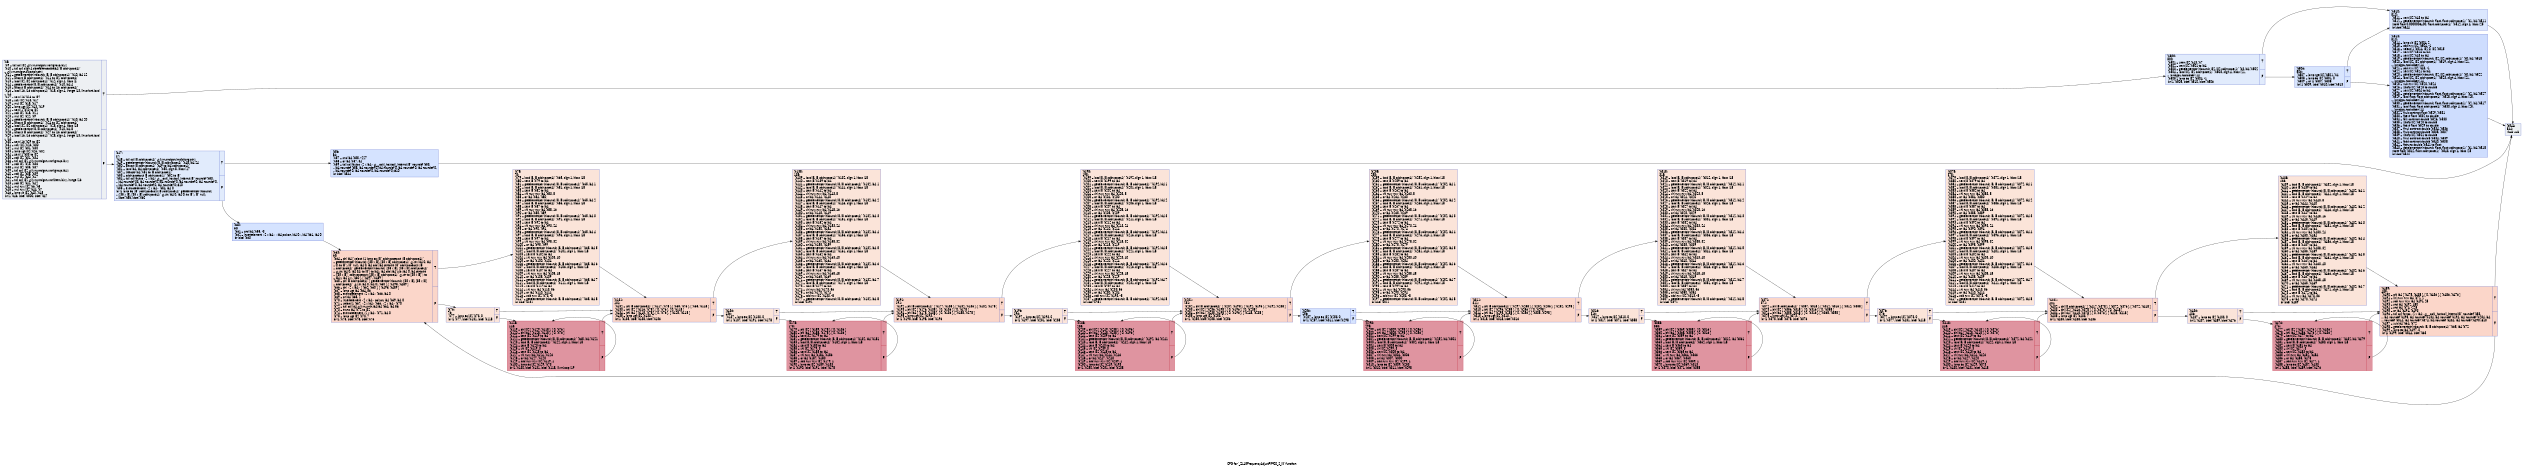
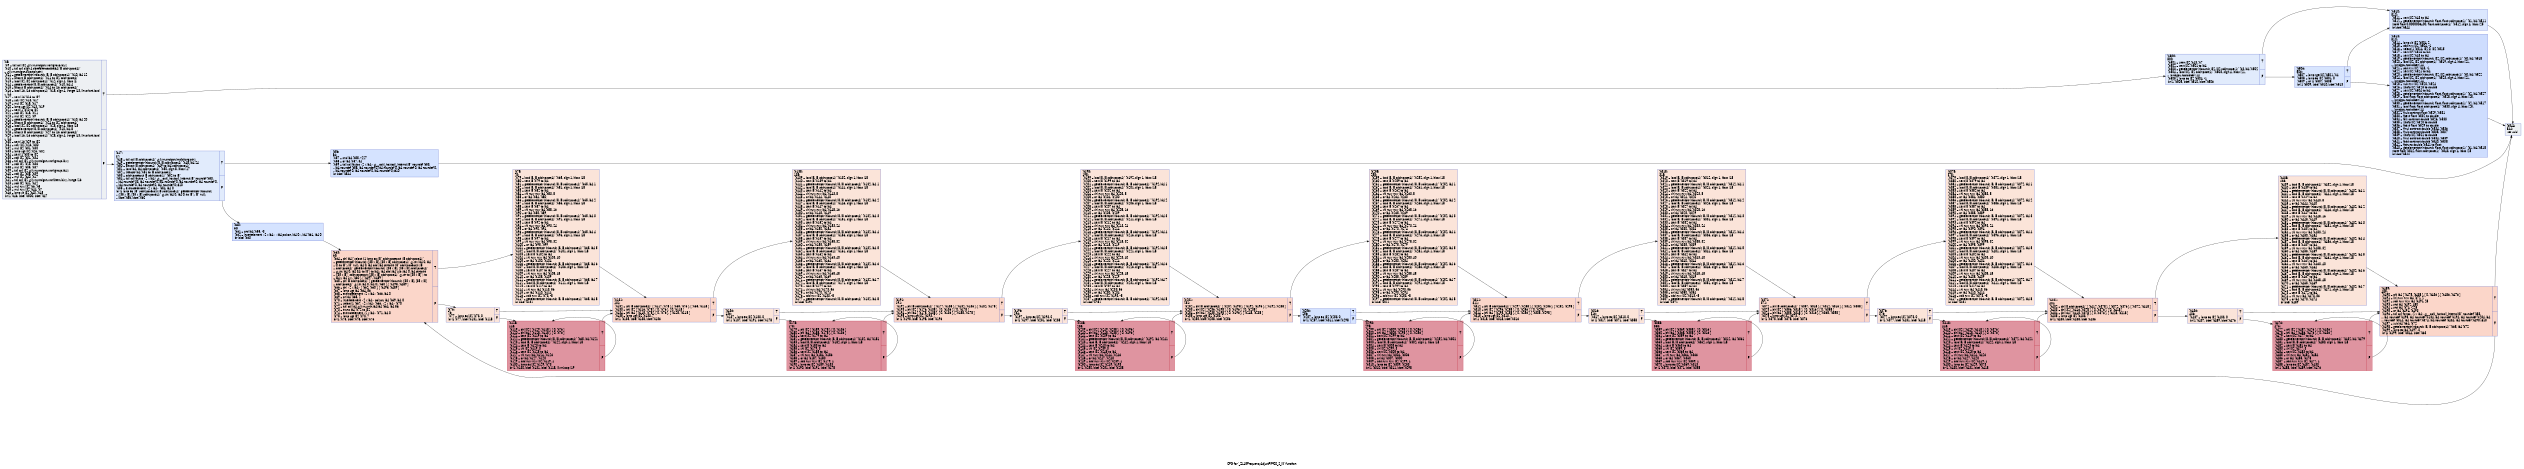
node "%544:": text "fadd void" -> "ret void"
